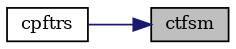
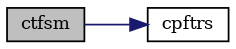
edge "cpftrs" -> "ctfsm": reversed
